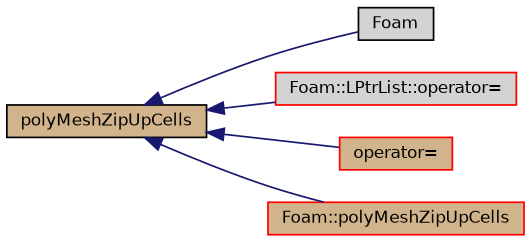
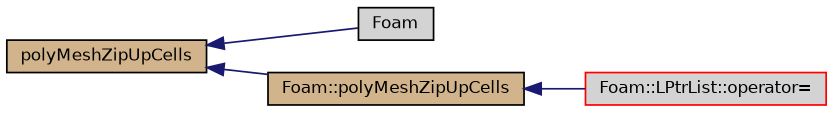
edge "Foam::LPtrList::operator=" -> "polyMeshZipUpCells": now "Foam::LPtrList::operator=" -> "Foam::polyMeshZipUpCells"
node "operator=": removed
node "Foam::polyMeshZipUpCells": color red -> black
